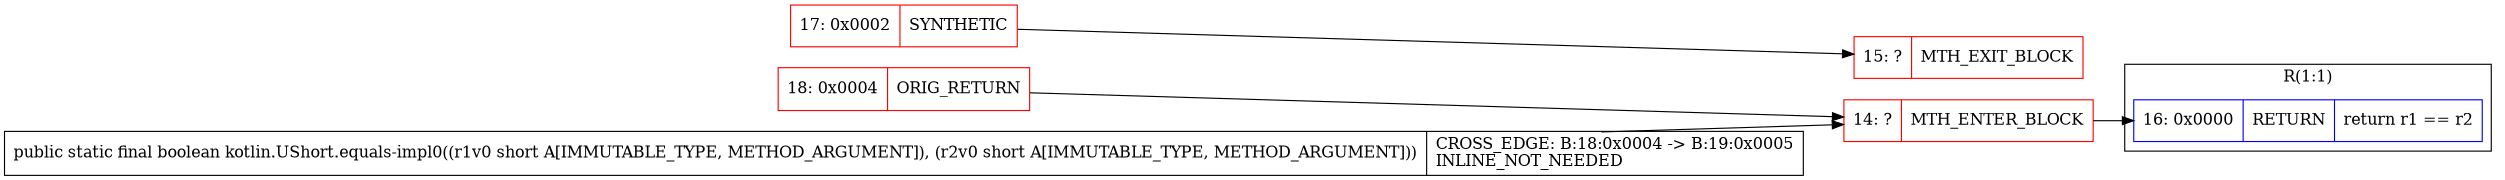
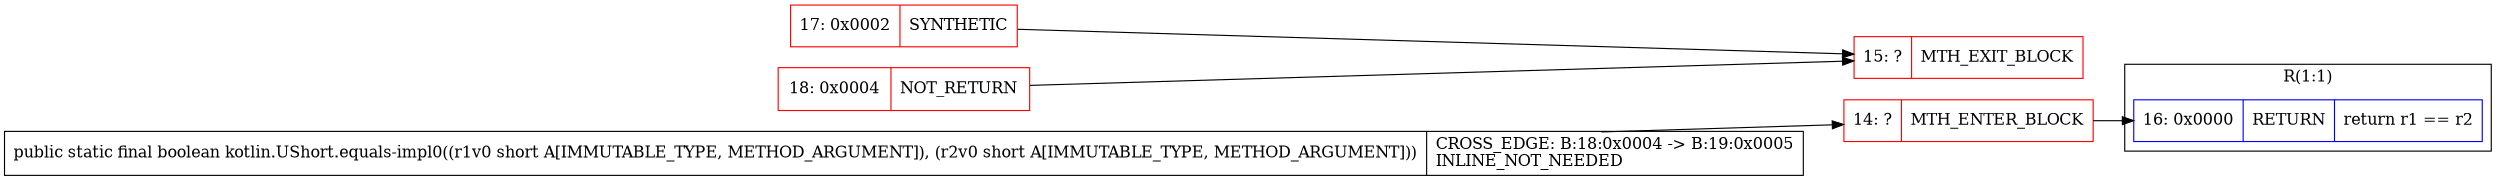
node "18: 0x0004": text "ORIG_RETURN" -> "NOT_RETURN"
edge "18: 0x0004" -> "14: ?": now "18: 0x0004" -> "15: ?"
